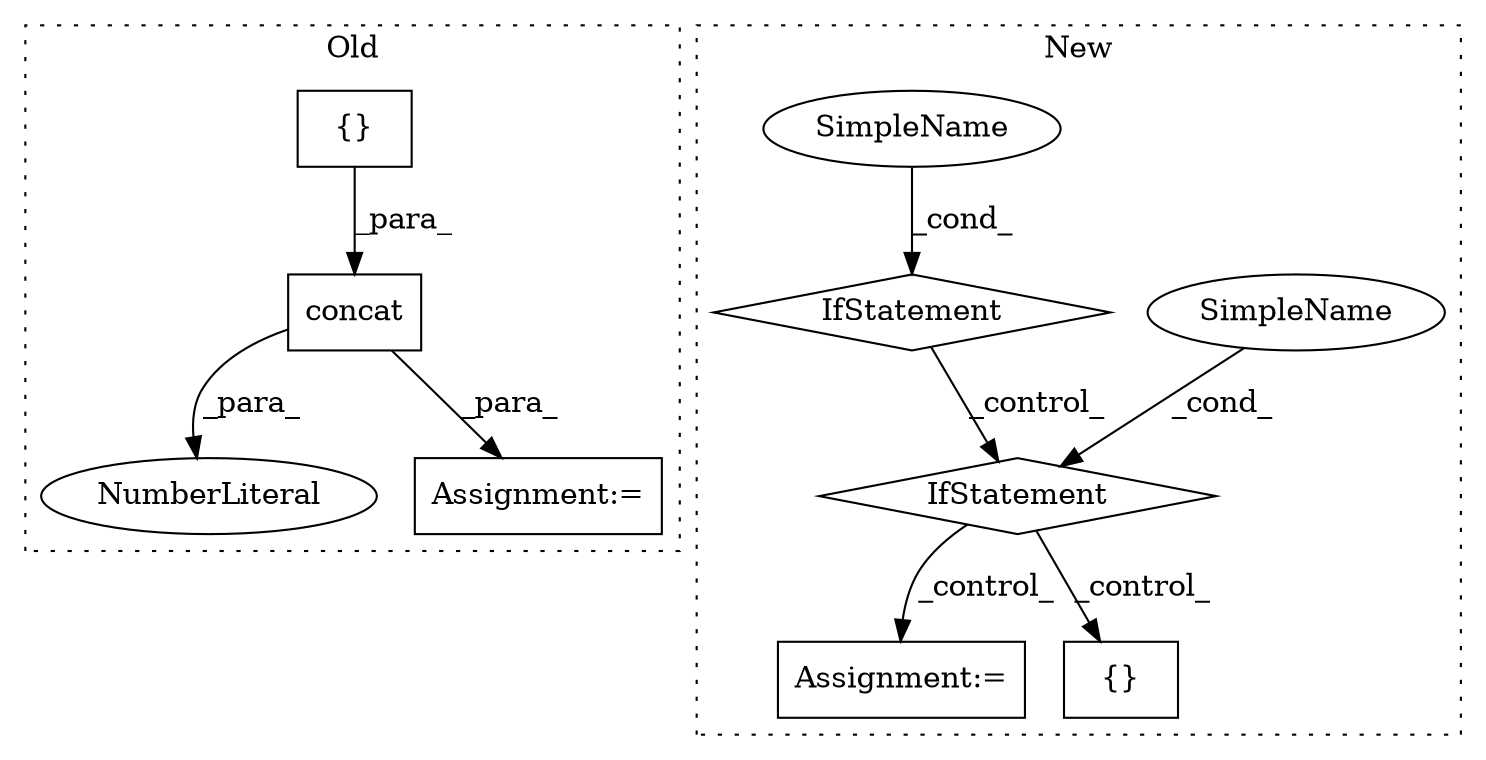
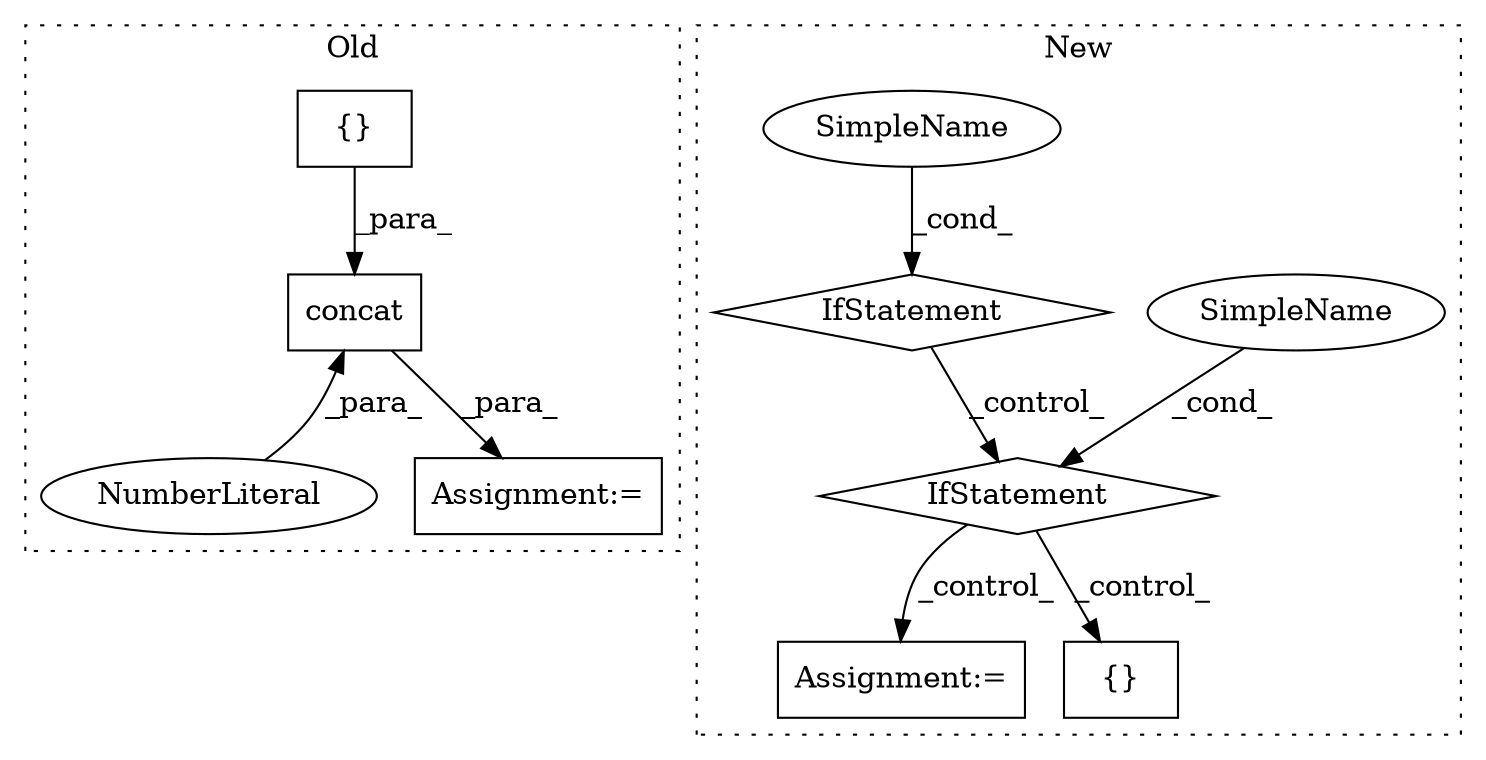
edge "concat" -> "NumberLiteral": reversed
